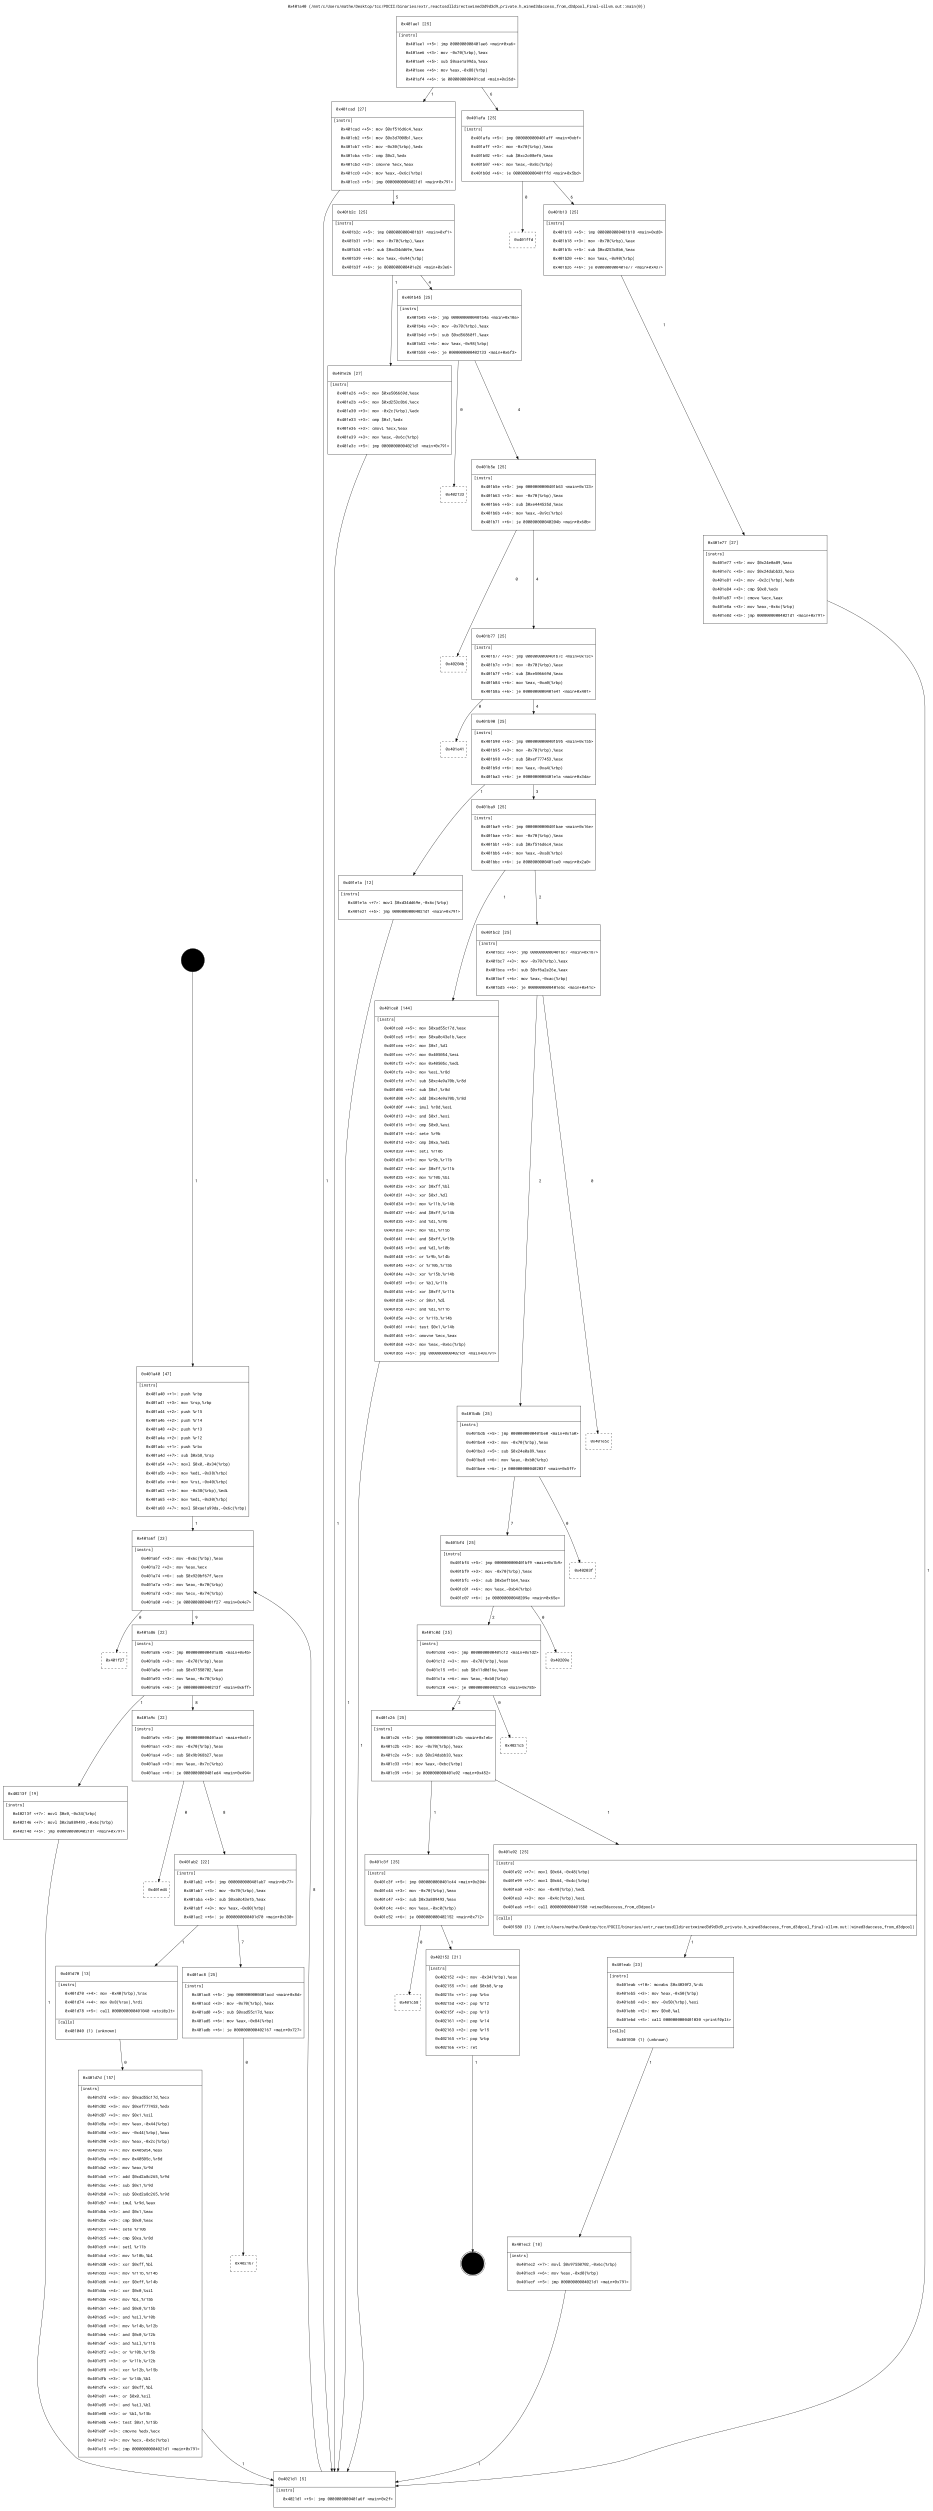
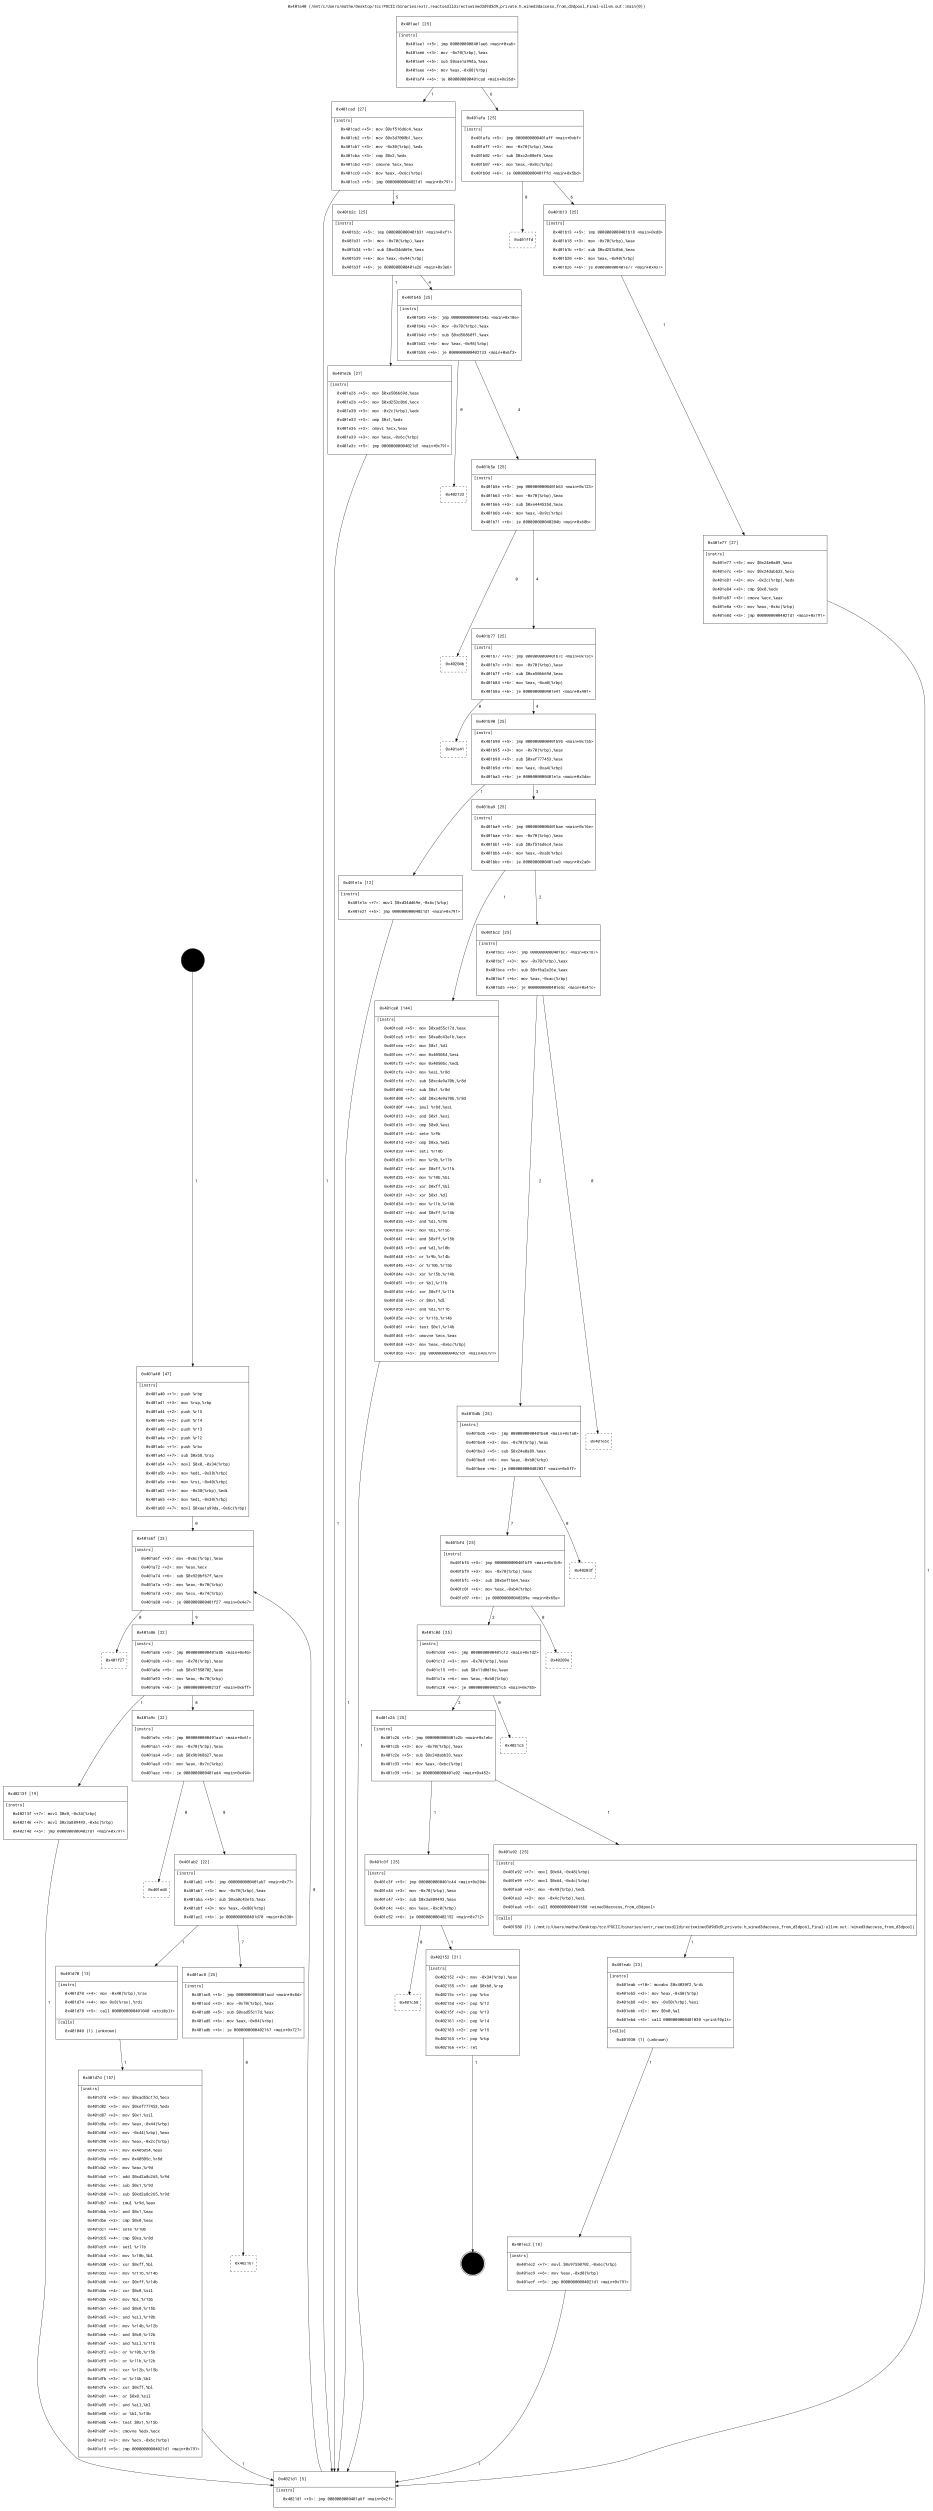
edge "0x401a40 [47]" -> "0x401a6f [23]": label " 1" -> " 0"
edge "0x401d70 [13]" -> "0x401d7d [157]": label " 0" -> " 1"
